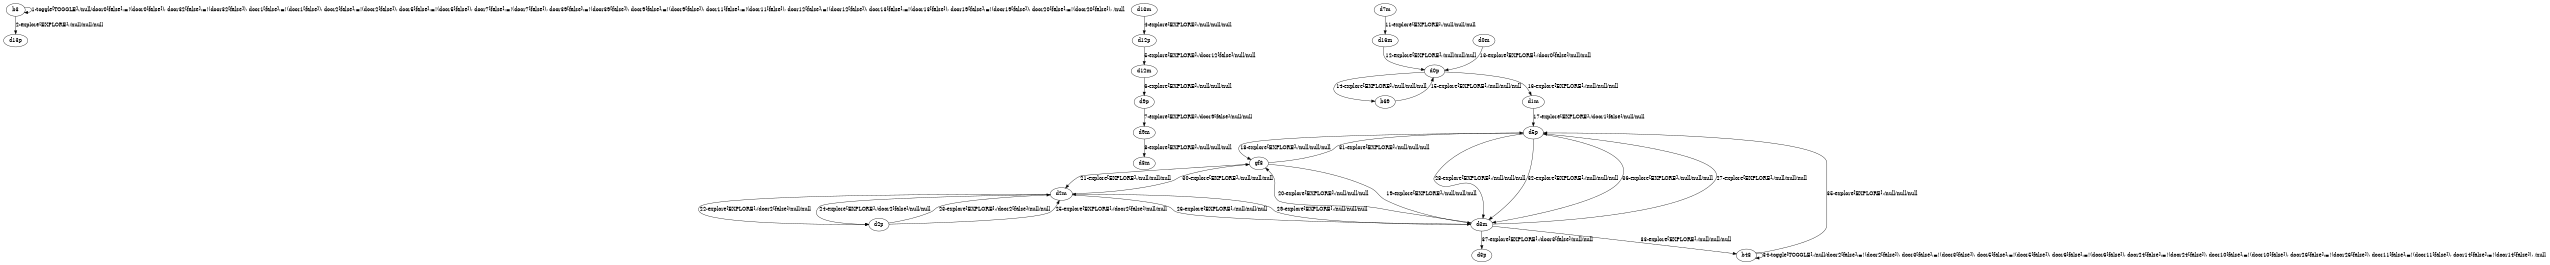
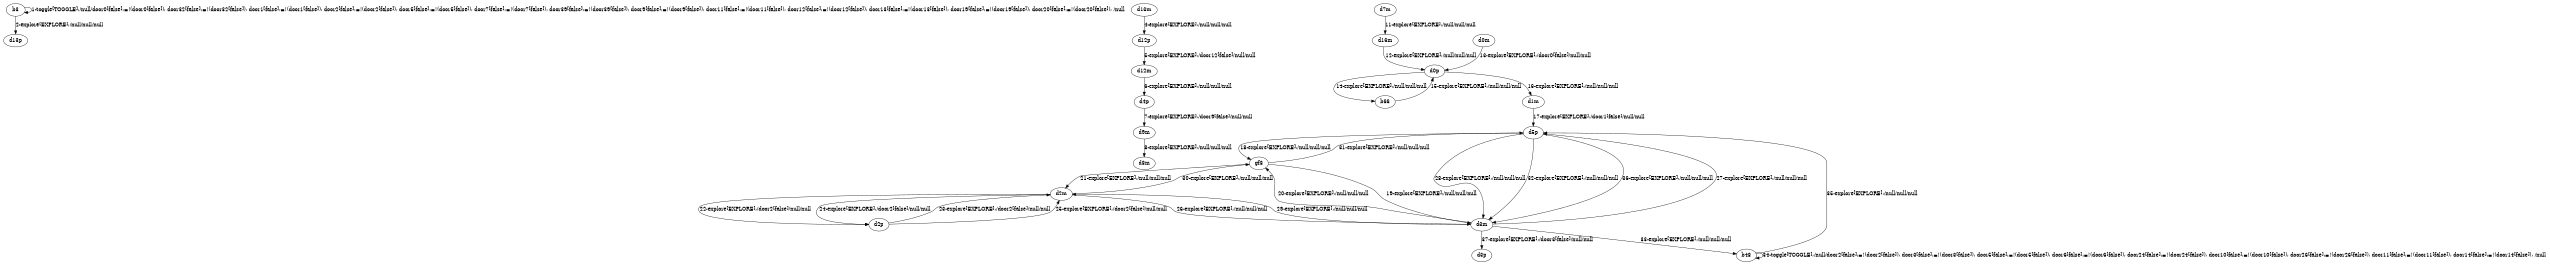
node "d9p": label "d9p" -> "d4p"
node "b69": label "b69" -> "b66"
